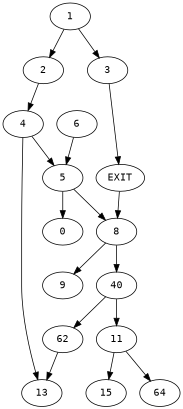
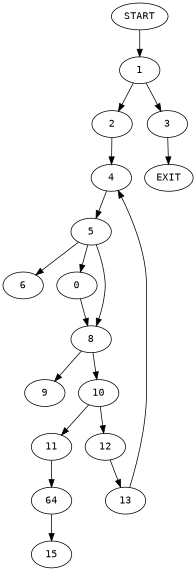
node "START": added
edge "6" -> "5": reversed
edge "EXIT" -> "8": now "0" -> "8"
edge "4" -> "13": reversed
node "40": label "40" -> "10"
node "62": label "62" -> "12"
edge "11" -> "15": now "64" -> "15"
